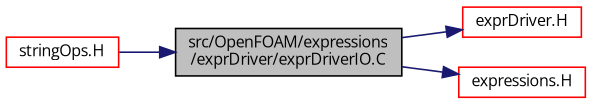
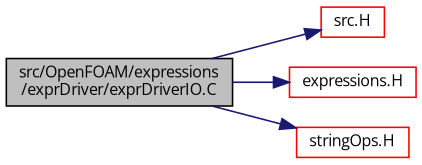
node "exprDriver.H": label "exprDriver.H" -> "src.H"
edge "stringOps.H" -> "src/OpenFOAM/expressions /exprDriver/exprDriverIO.C": reversed
